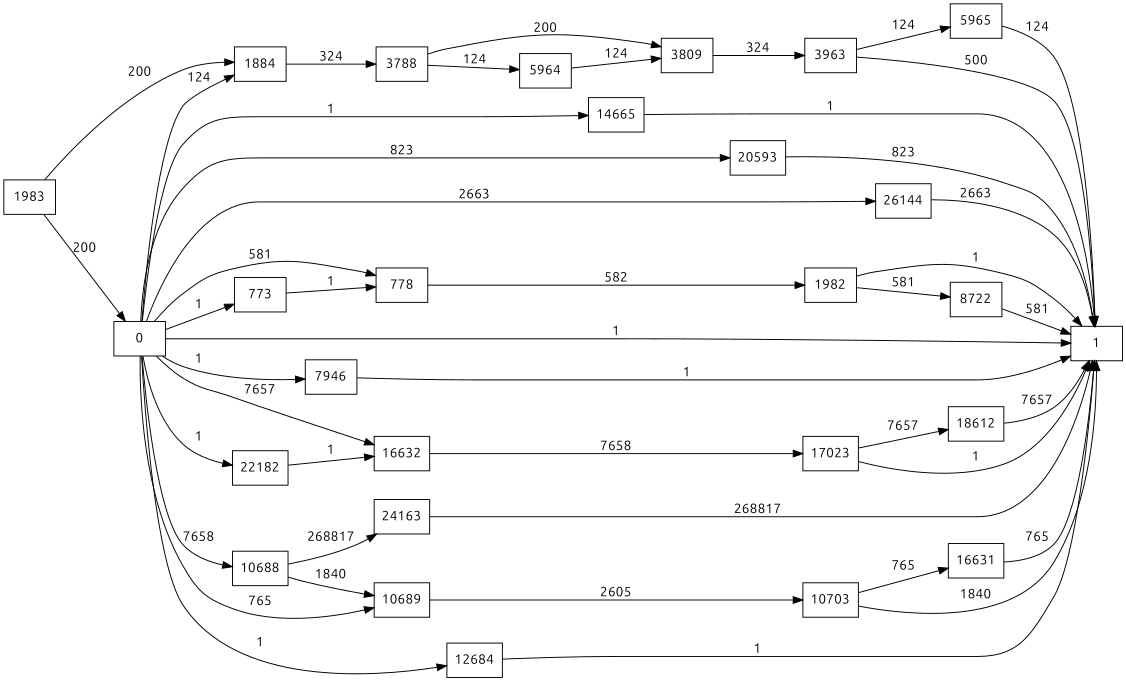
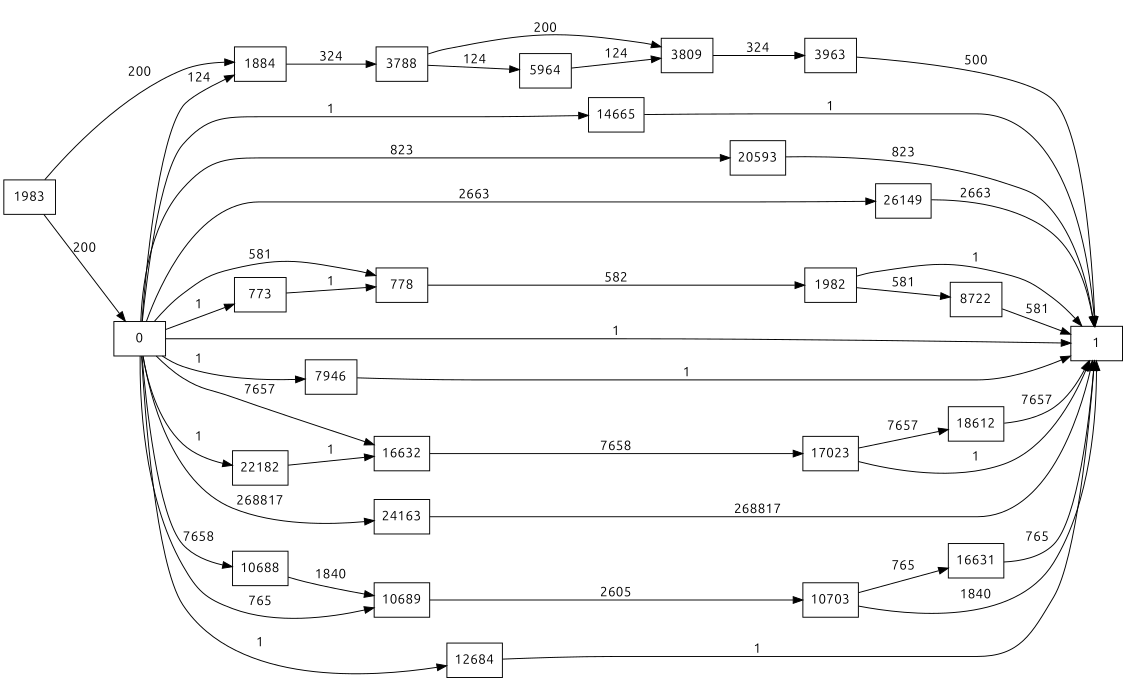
node "5965": removed
node "26144": label "26144" -> "26149"
edge "10688" -> "24163": now "0" -> "24163"
